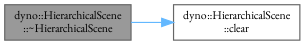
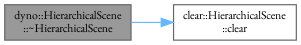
node "dyno::HierarchicalScene ::clear": label "dyno::HierarchicalScene ::clear" -> "clear::HierarchicalScene ::clear"
